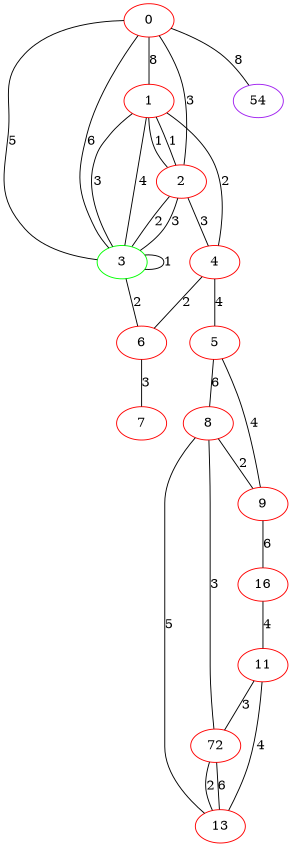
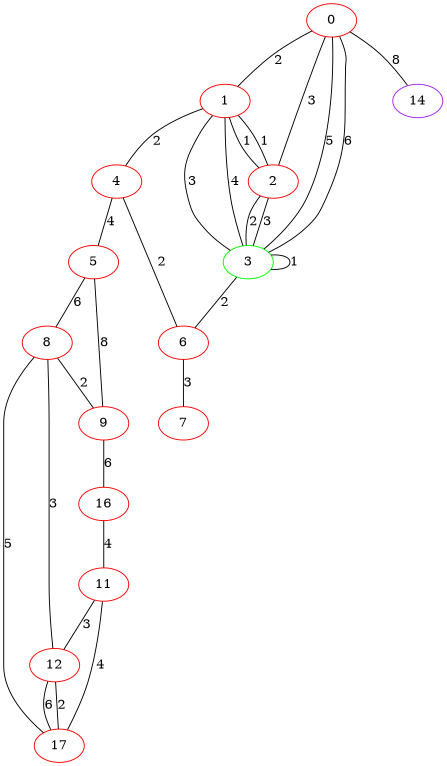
edge "0" -- "1": label "8" -> "2"
node "54": label "54" -> "14"
edge "2" -- "4": removed, label "3"
edge "5" -- "9": label "4" -> "8"
node "72": label "72" -> "12"
node "13": label "13" -> "17"
